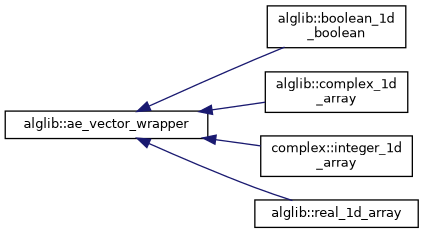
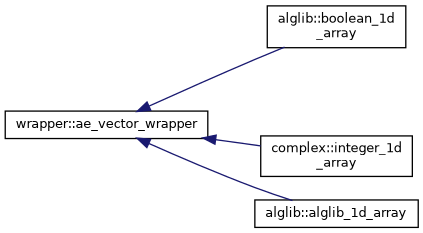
node "alglib::boolean_1d _boolean": label "alglib::boolean_1d _boolean" -> "alglib::boolean_1d _array"
node "alglib::complex_1d _array": removed
node "alglib::ae_vector_wrapper": label "alglib::ae_vector_wrapper" -> "wrapper::ae_vector_wrapper"
node "alglib::real_1d_array": label "alglib::real_1d_array" -> "alglib::alglib_1d_array"
